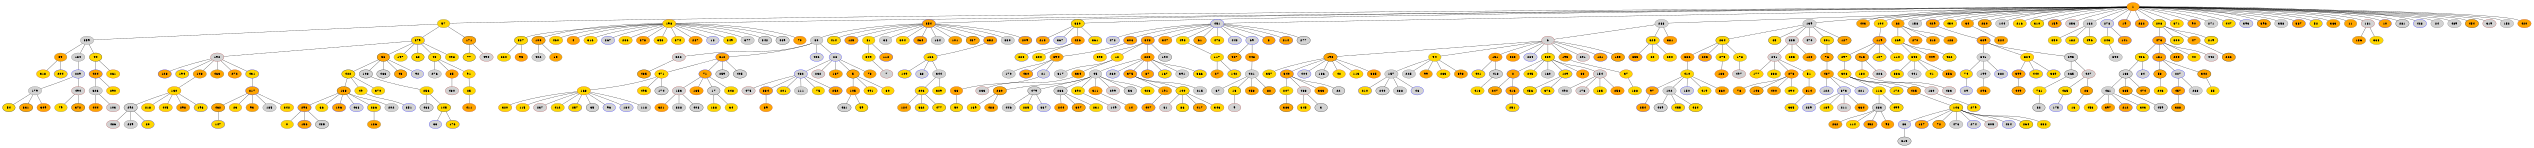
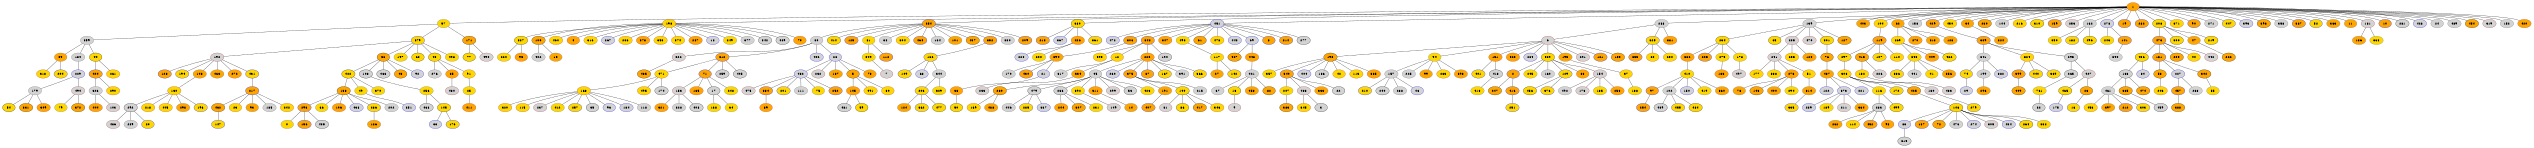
edge "243" -- "390": now "141" -- "390"
node "228": fillcolor gold -> lightgrey
node "106": color blue -> brown
